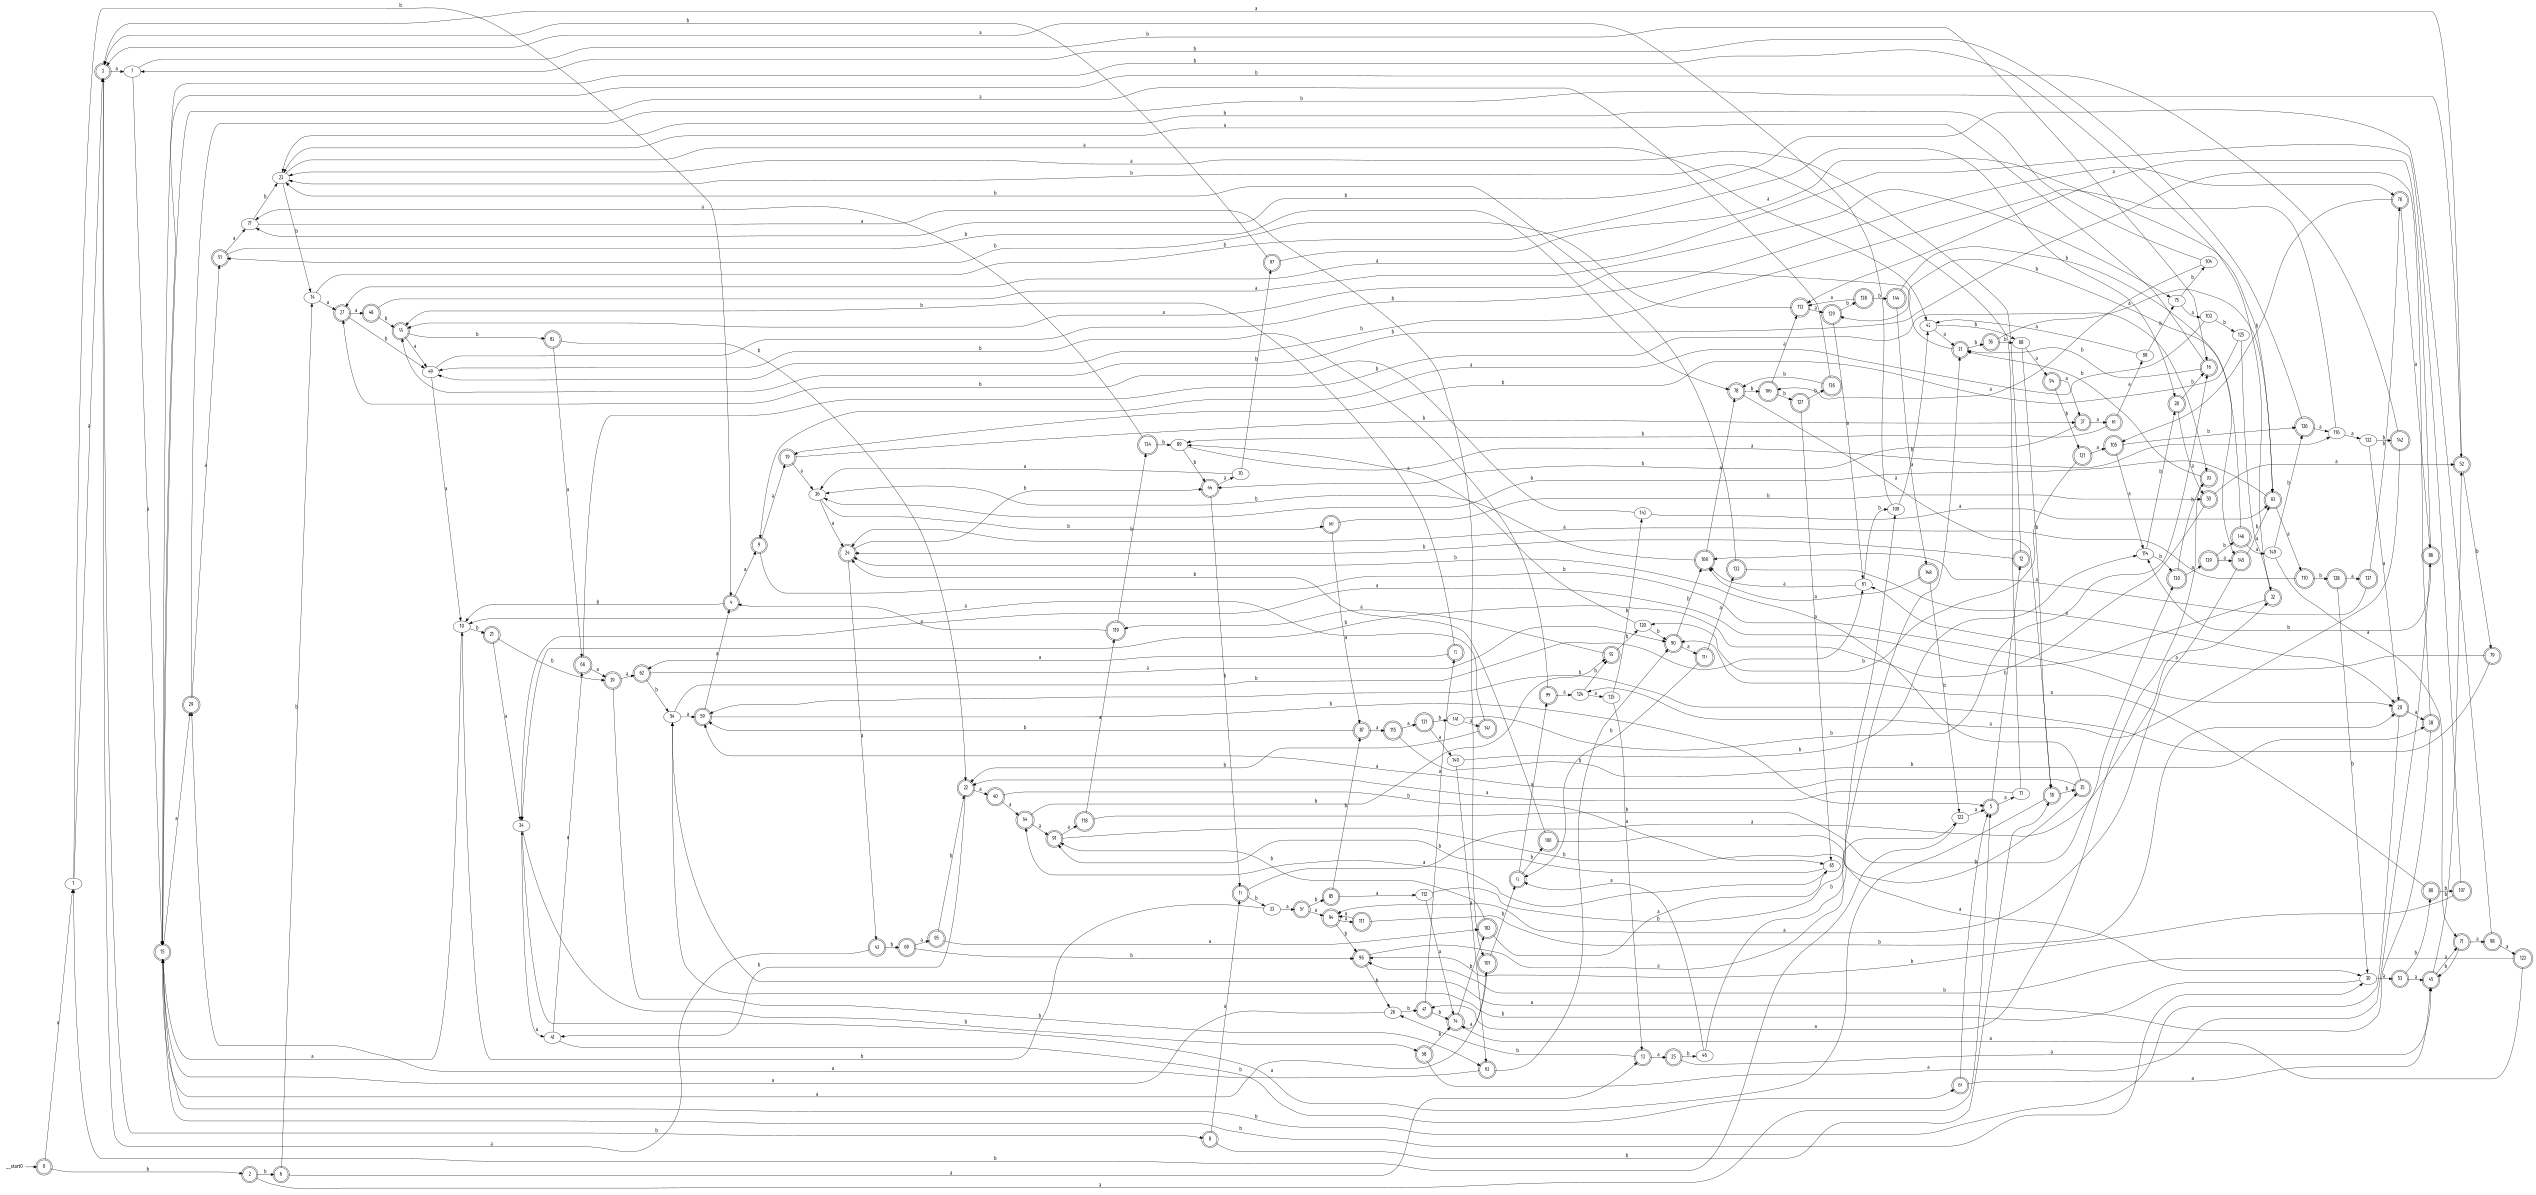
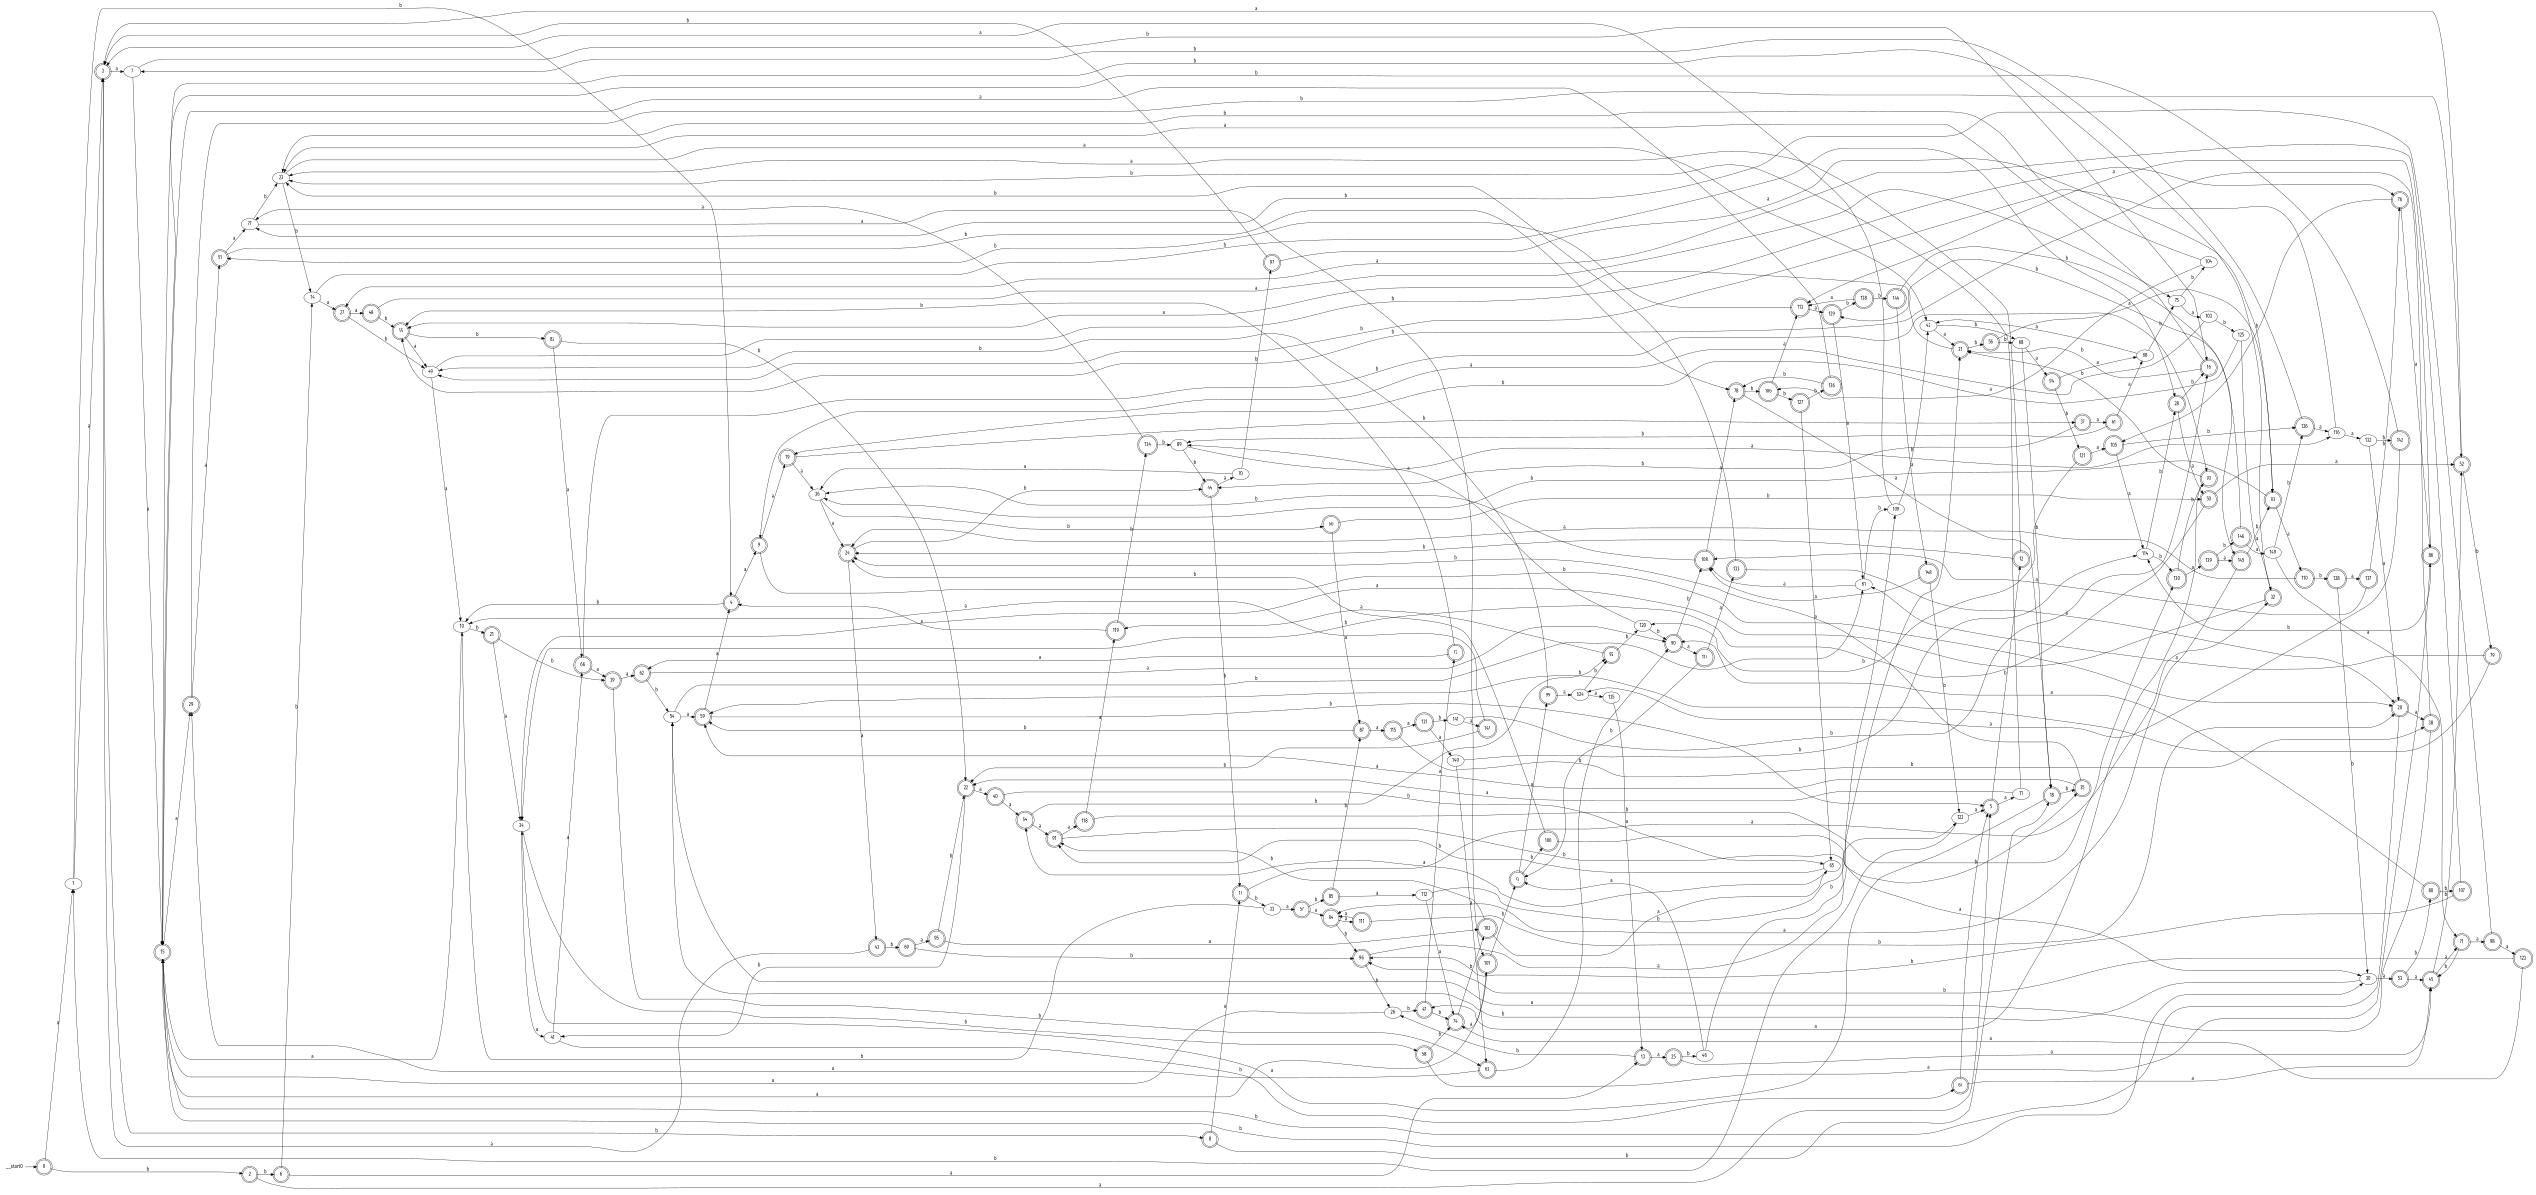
edge "94" -> "37": now "94" -> "88"
node "143": removed
node "124": label "124" -> "624"
